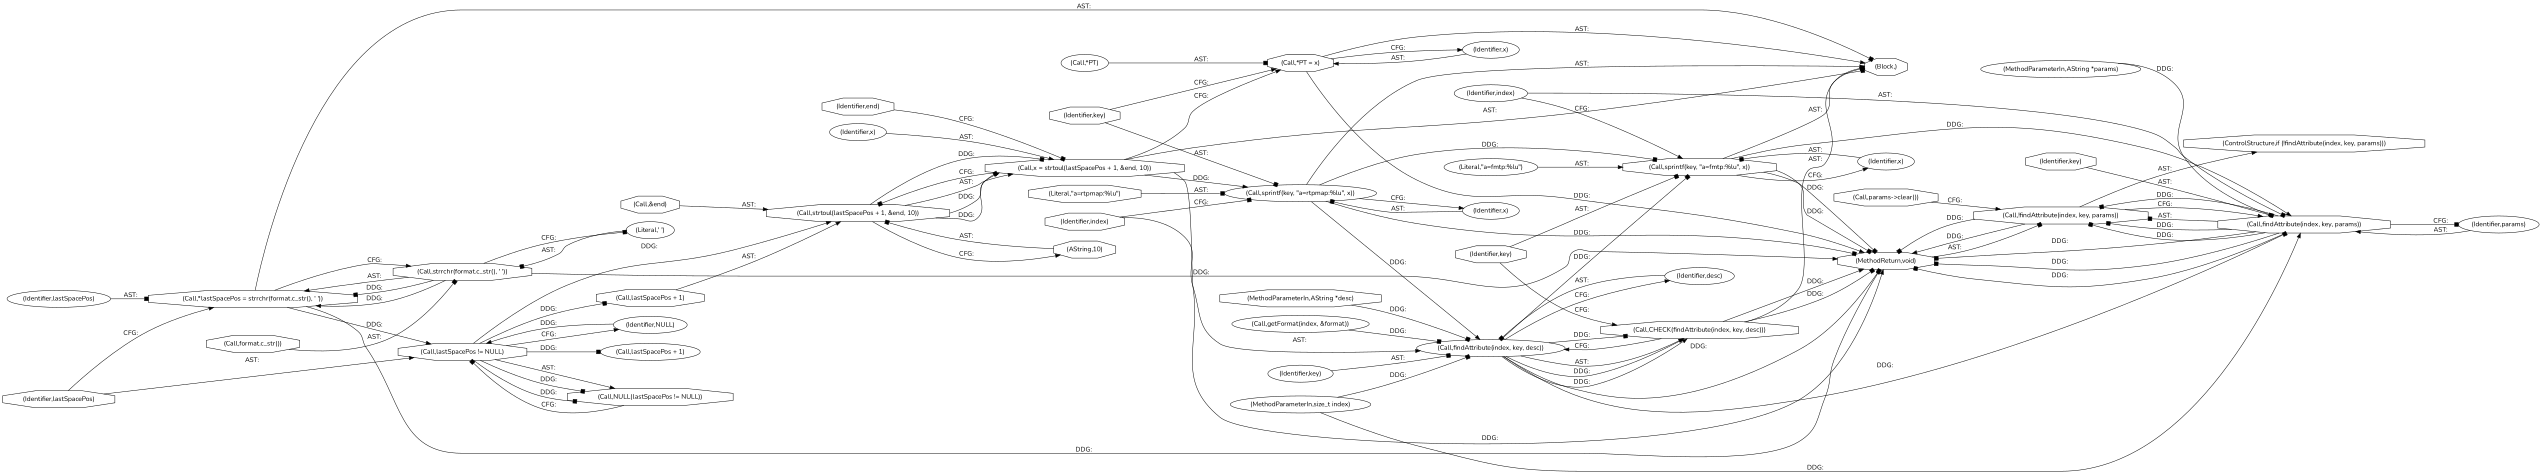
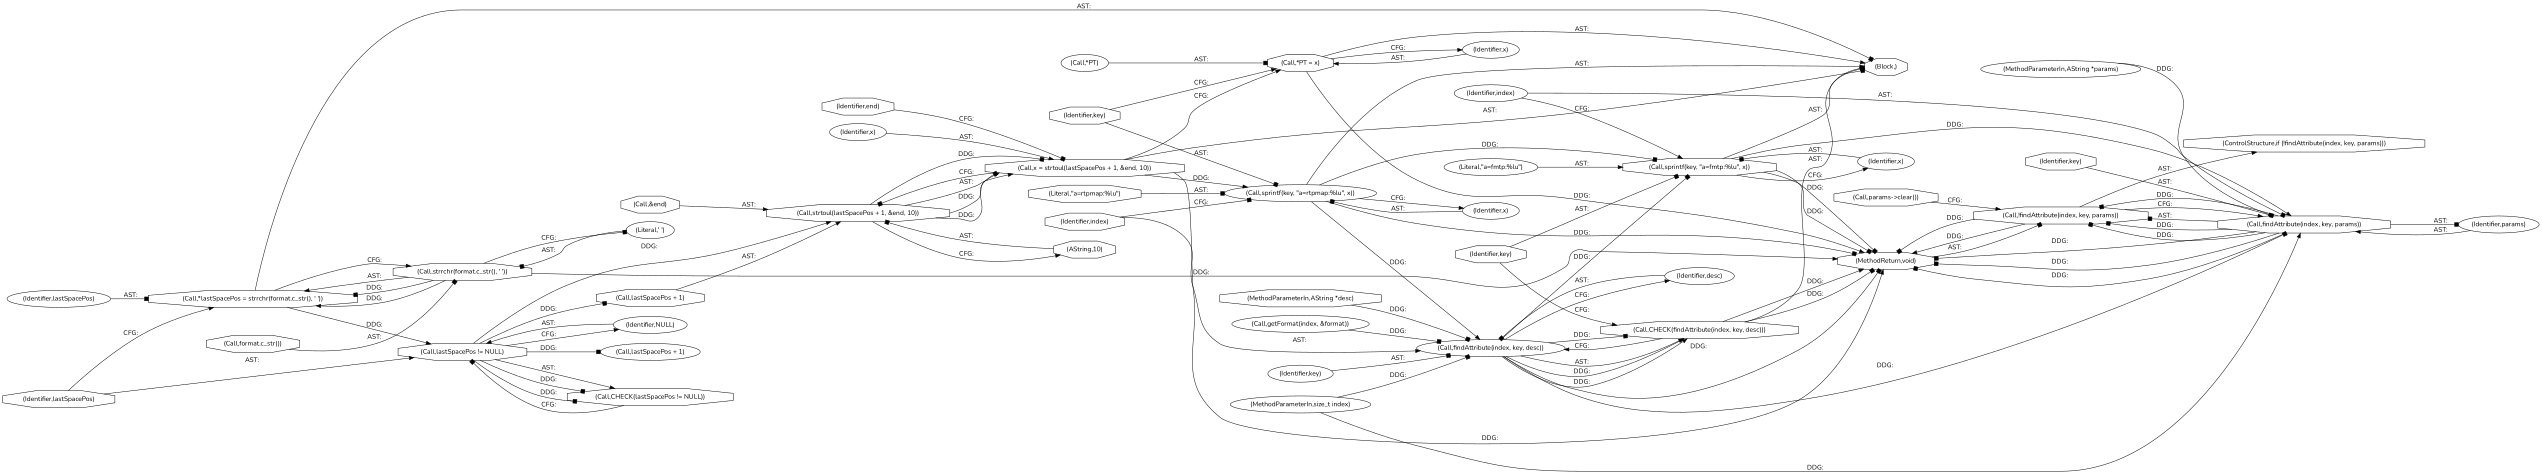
edge "(Call,findAttribute(index, key, params))" -> "(Identifier,params)": label "CFG: " -> "AST: "
edge "(Identifier,NULL)" -> "(Call,lastSpacePos != NULL)": label "DDG: " -> "AST: "
node "(Call,NULL(lastSpacePos != NULL))": label "(Call,NULL(lastSpacePos != NULL))" -> "(Call,CHECK(lastSpacePos != NULL))"
edge "(Call,*lastSpacePos = strrchr(format.c_str(), ' '))" -> "(MethodReturn,void)": removed, label "DDG:"
